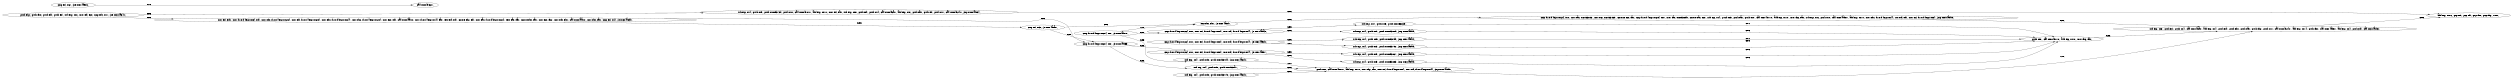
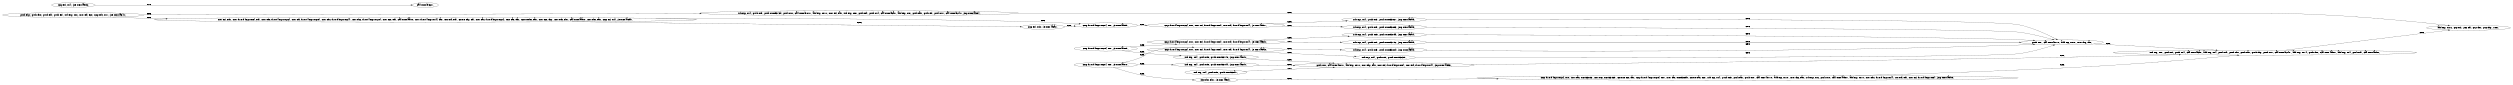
node "'cmp esi, 0x2', 'jne 0x804a9ec',": label "'cmp esi, 0x2', 'jne 0x804a9ec'," -> "'cmp esi, 0x4', 'jne 0x804a9ec',"
edge "'cmp esi, 0x3', 'je 0x804a8a0'," -> "'test ebx, ebx', 'je 0x804a90b',": removed, label "CFG"
node "'cmp dword [esp+0x28], 0x0', 'je 0x804a8e9',": added
edge "'cmp dword [esp+0x28], 0x0', 'je 0x804a955'," -> "'sub esp, 0x4', 'push 0x5', 'push 0x80538a7',": removed, label "CFG"
